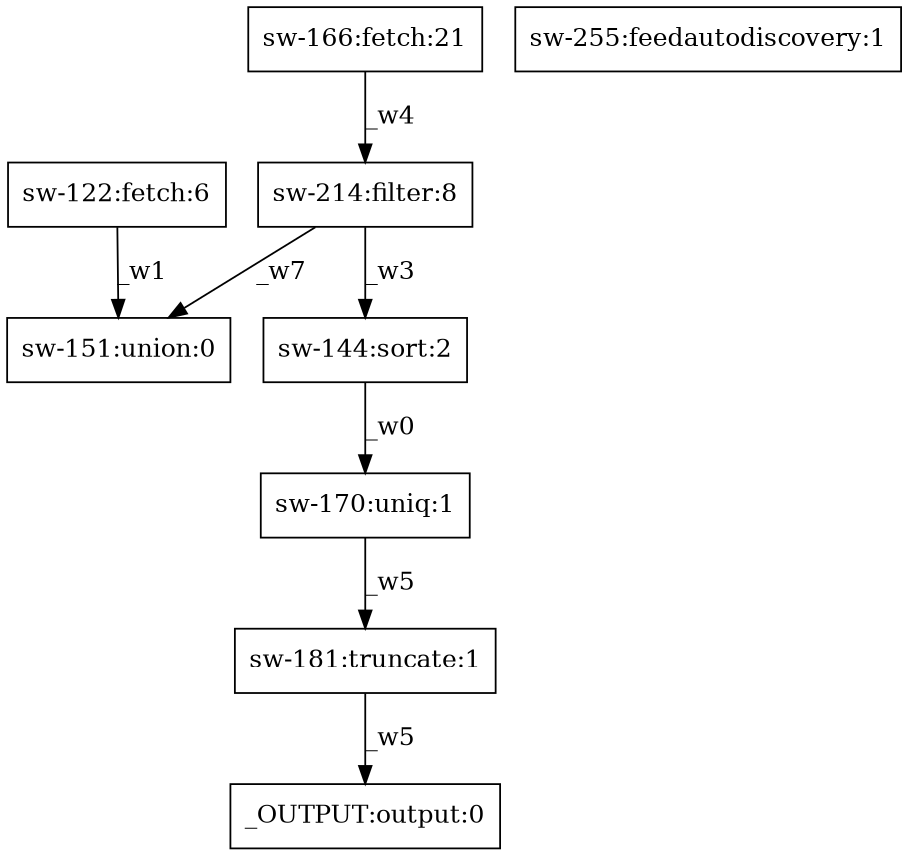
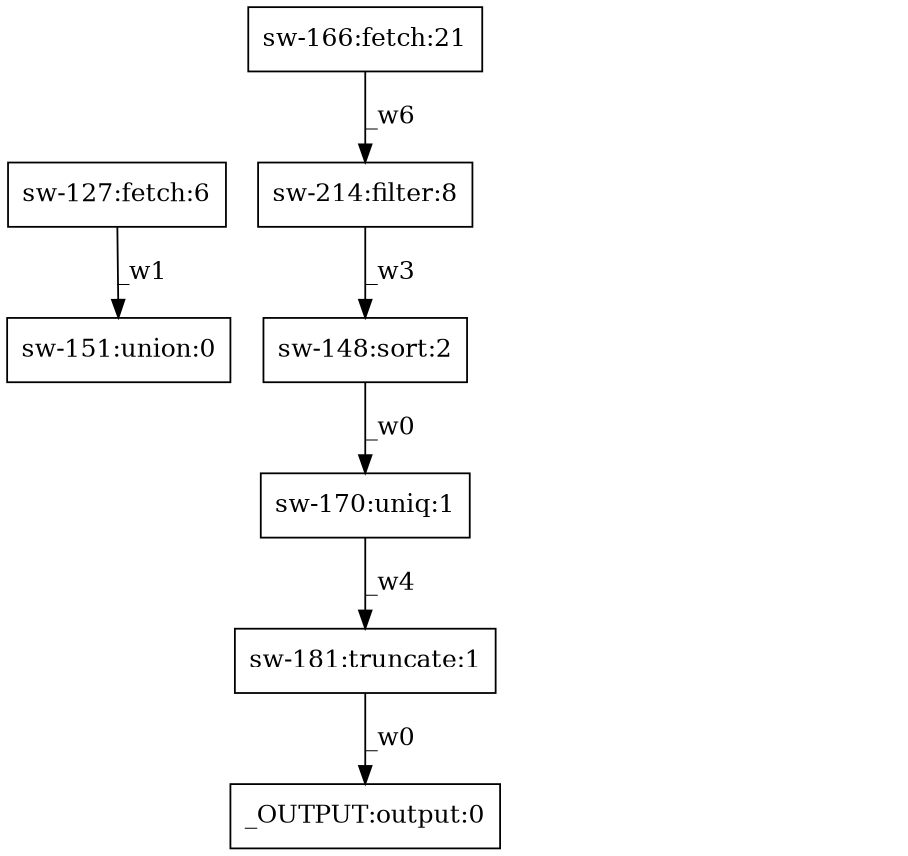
node "sw-255:feedautodiscovery:1": removed
edge "sw-166:fetch:21" -> "sw-214:filter:8": label "_w4" -> "_w6"
node "sw-122:fetch:6": label "sw-122:fetch:6" -> "sw-127:fetch:6"
edge "sw-214:filter:8" -> "sw-151:union:0": removed, label "_w7"
node "sw-144:sort:2": label "sw-144:sort:2" -> "sw-148:sort:2"
edge "sw-170:uniq:1" -> "sw-181:truncate:1": label "_w5" -> "_w4"
edge "sw-181:truncate:1" -> "_OUTPUT:output:0": label "_w5" -> "_w0"
